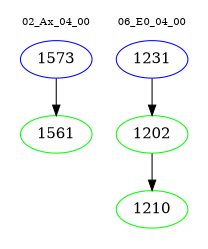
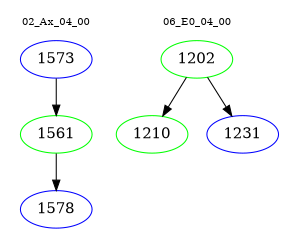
edge "1231" -> "1202": reversed
node "1578": added
